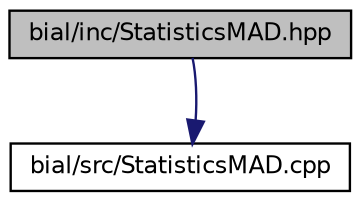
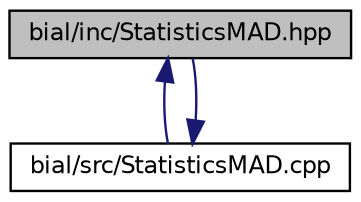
edge "bial/src/StatisticsMAD.cpp" -> "bial/inc/StatisticsMAD.hpp": added
